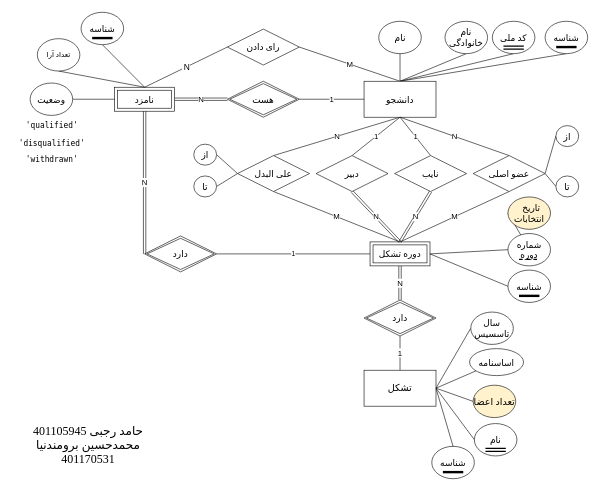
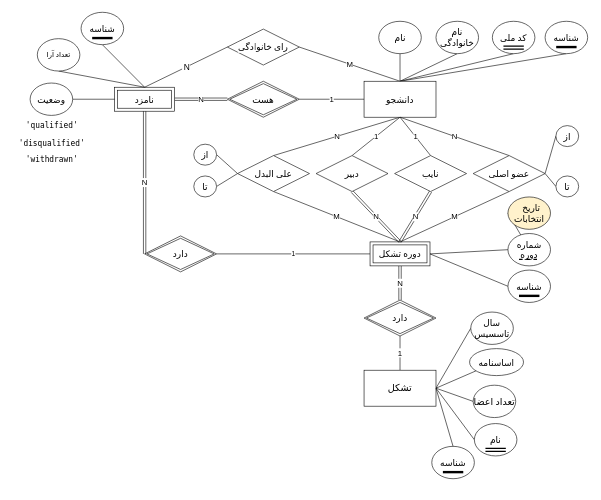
node "نام خانوادگی": moved (466, 38) -> (457, 38)
node "رای دادن": label "رای دادن" -> "رای خانوادگی"
node "تعداد اعضا": fillcolor #fff2cc -> #ffffff
node "حامد رجبی 401105945 محمدحسین برومندنیا 401170531": removed
